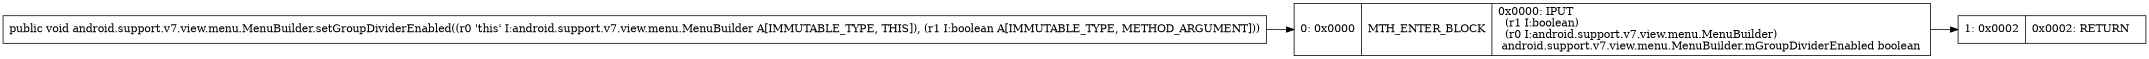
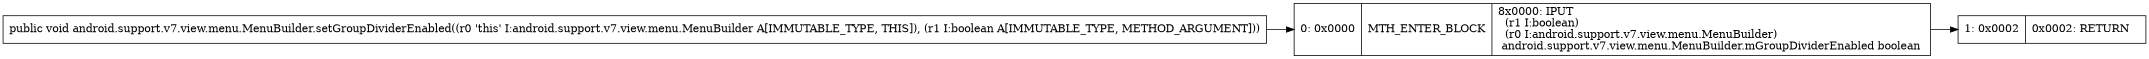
node "0: 0x0000": text "0x0000: IPUT" -> "8x0000: IPUT"
